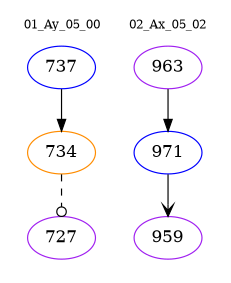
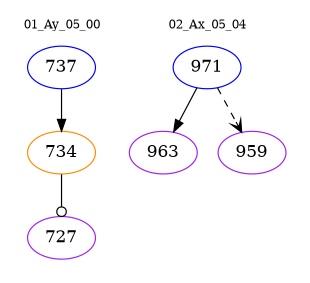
cluster "02_Ax_05_02": label "02_Ax_05_02" -> "02_Ax_05_04"
edge "963" -> "971": reversed
edge "971" -> "959": style solid -> dashed
edge "734" -> "727": style dashed -> solid
